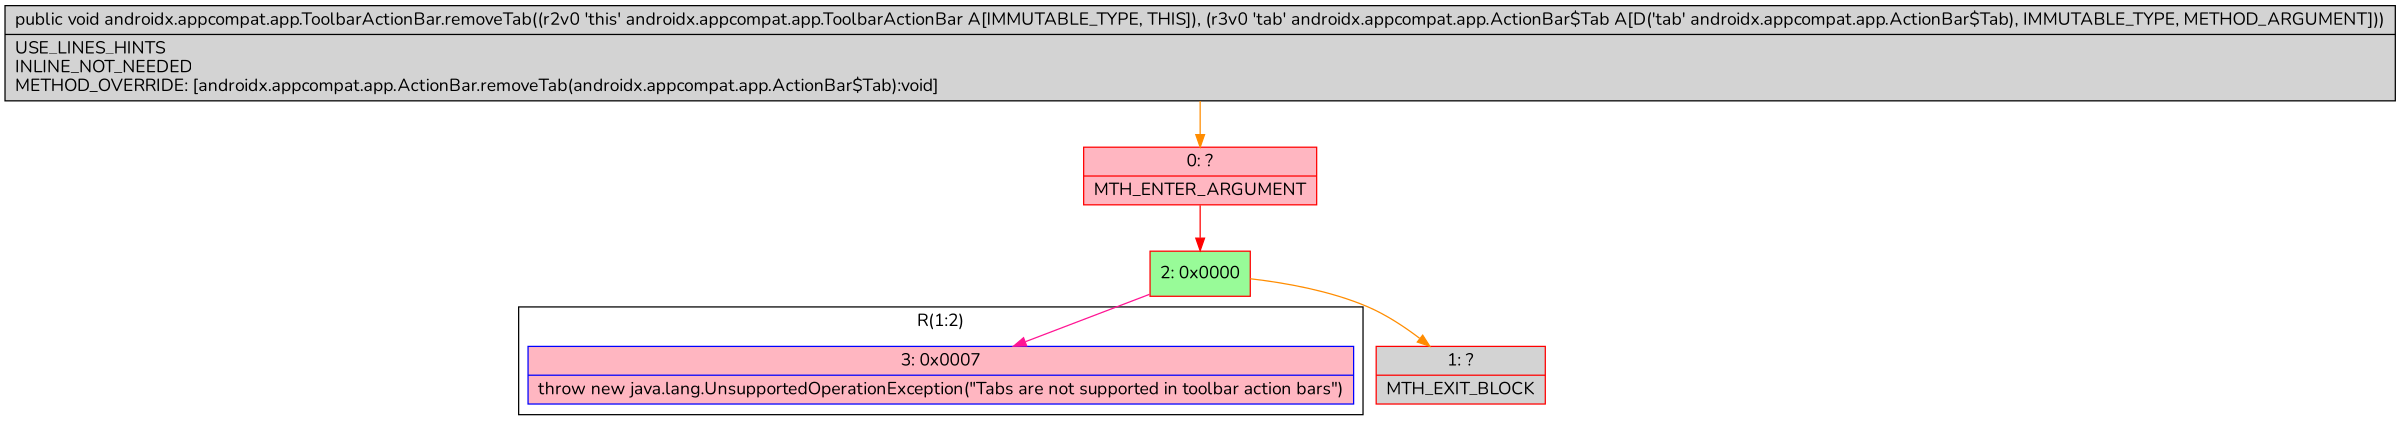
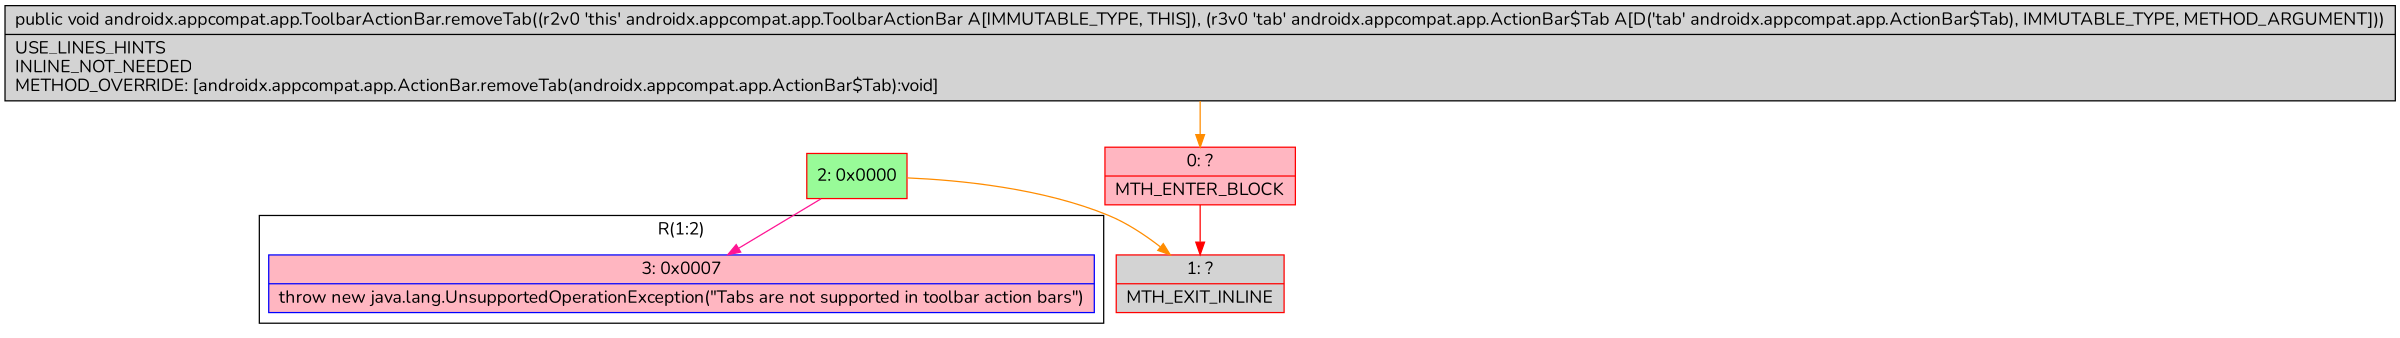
node "0: ?": text "MTH_ENTER_ARGUMENT" -> "MTH_ENTER_BLOCK"
edge "0: ?" -> "2: 0x0000": now "0: ?" -> "1: ?"
node "1: ?": text "MTH_EXIT_BLOCK" -> "MTH_EXIT_INLINE"
